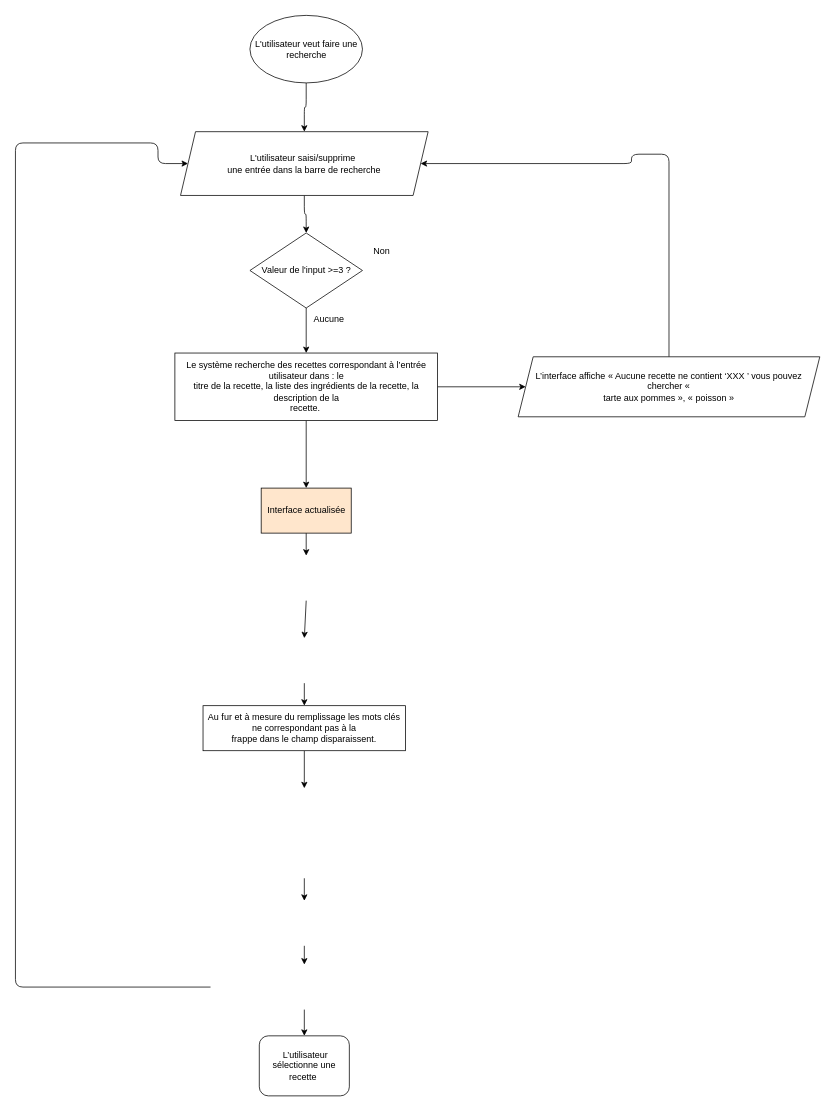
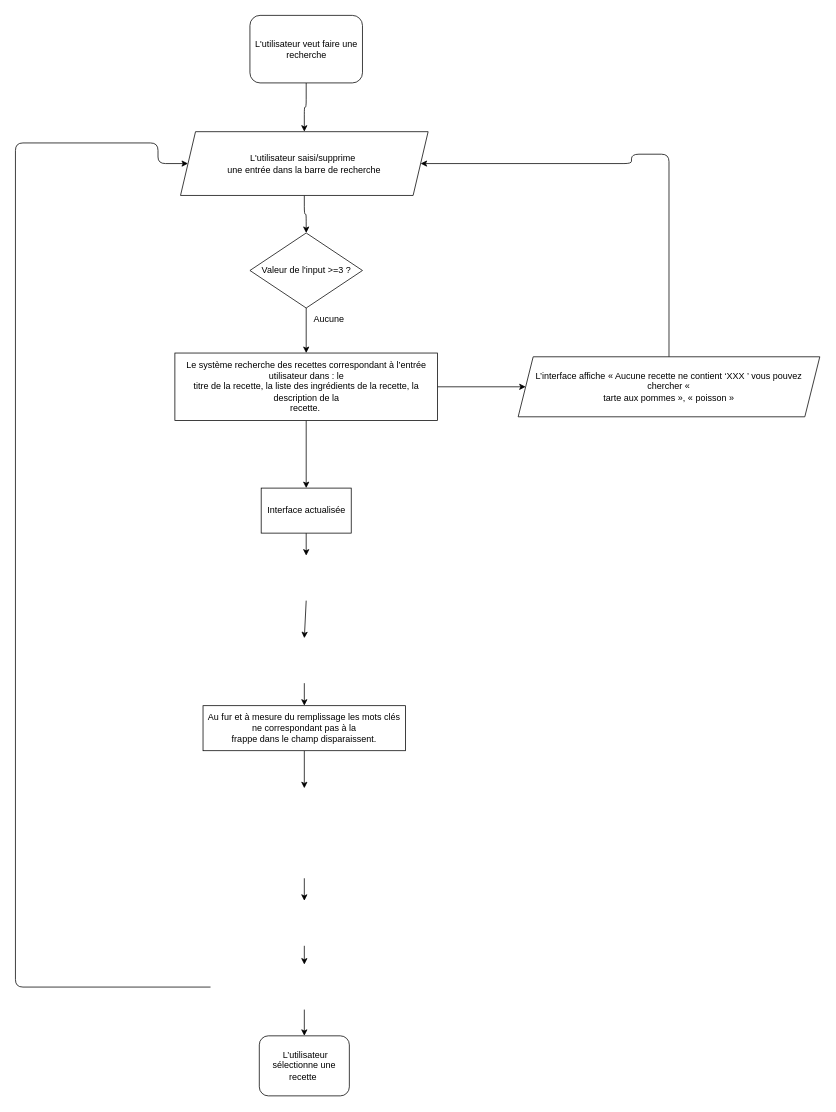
node "L'utilisateur veut faire une recherche": shape ellipse -> rounded rectangle
node "Non": removed
node "Interface actualisée": fillcolor #ffe6cc -> #ffffff
